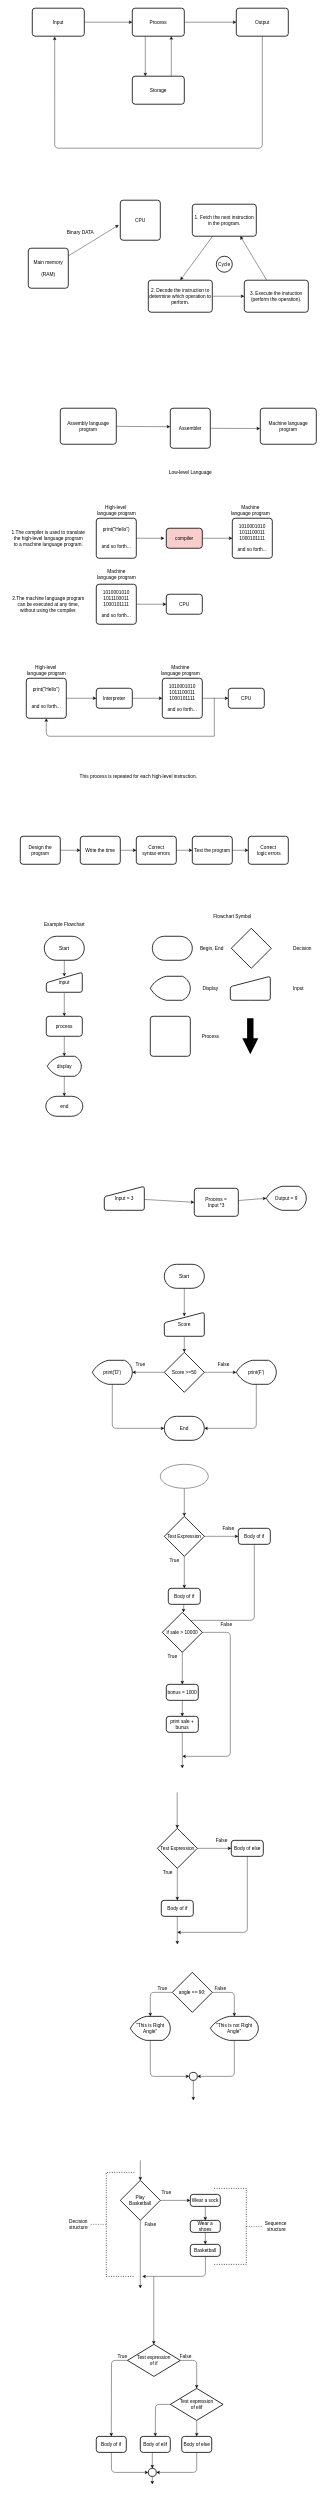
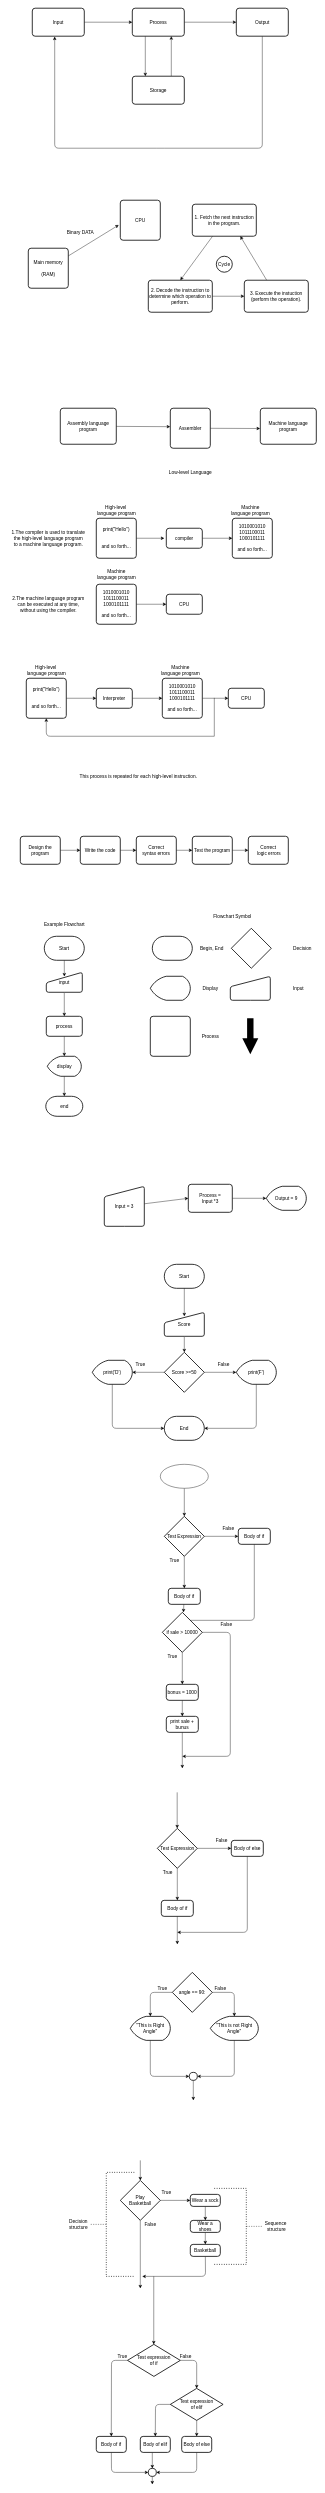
node "compiler": fillcolor #f8cecc -> #ffffff
node "Write the time": label "Write the time" -> "Write the code"
node "Input = 3": size 40x24 -> 40x40
node "Process = Input *3": moved (216, 1202) -> (210, 1198)
